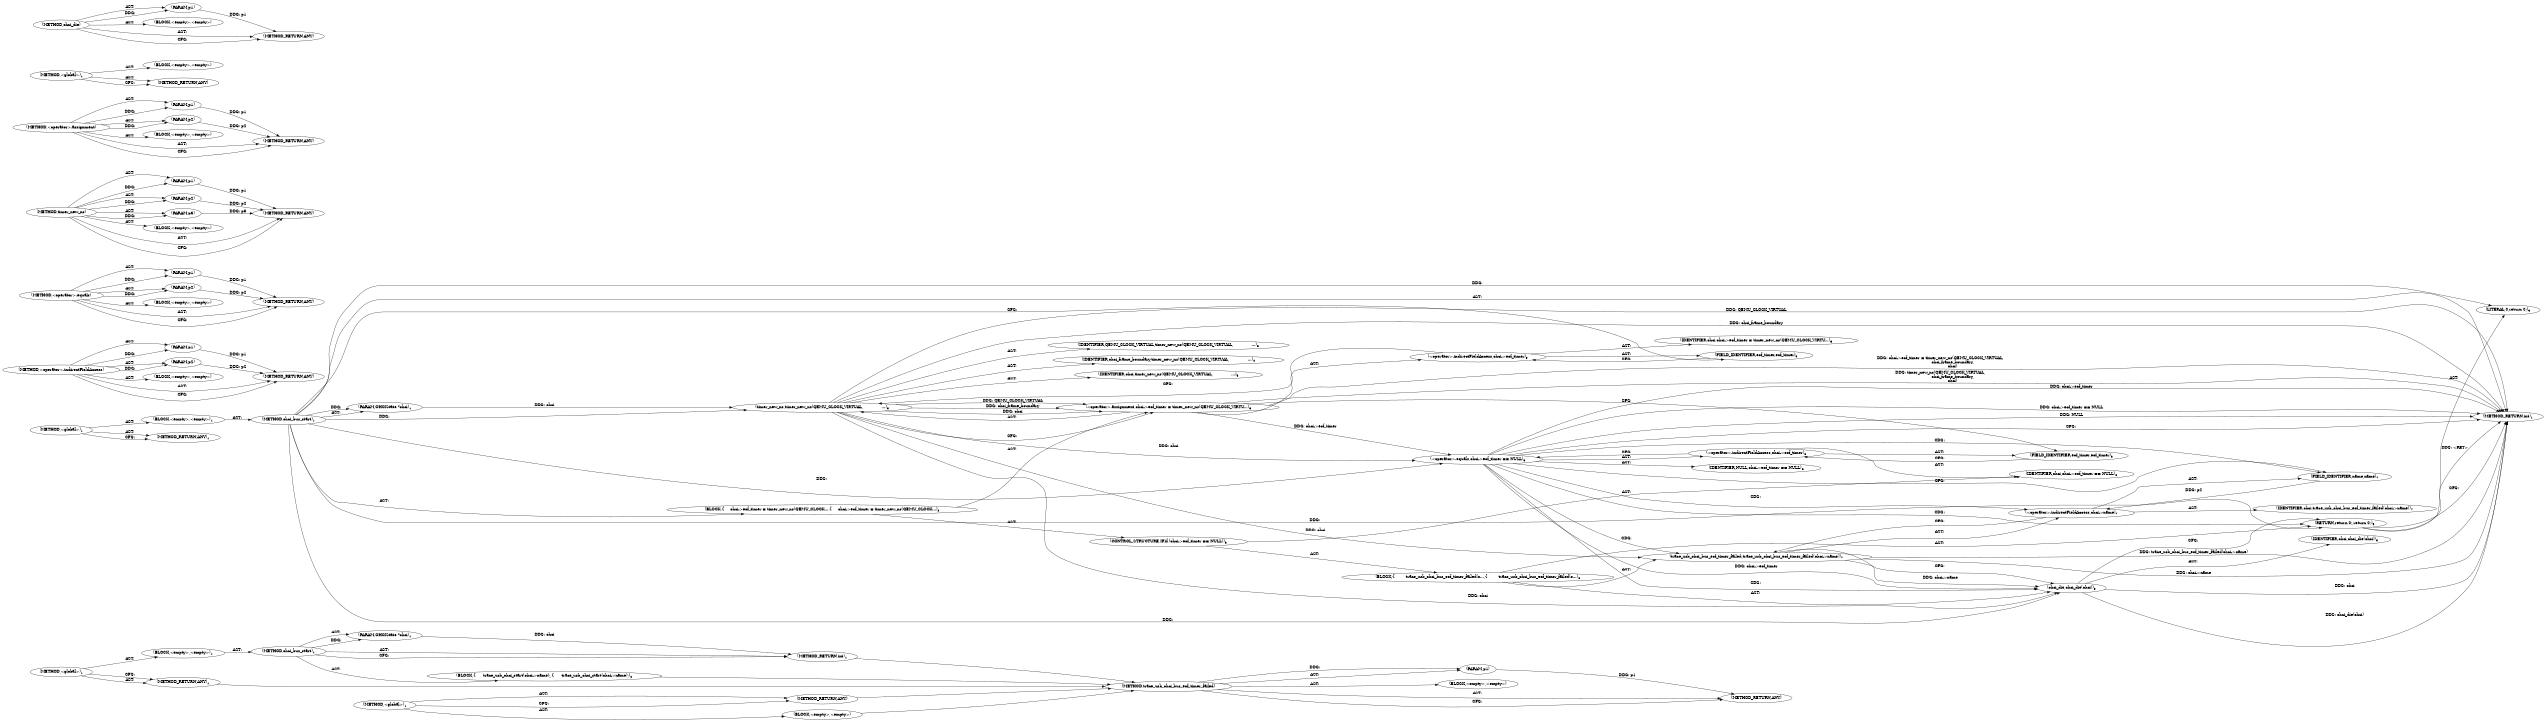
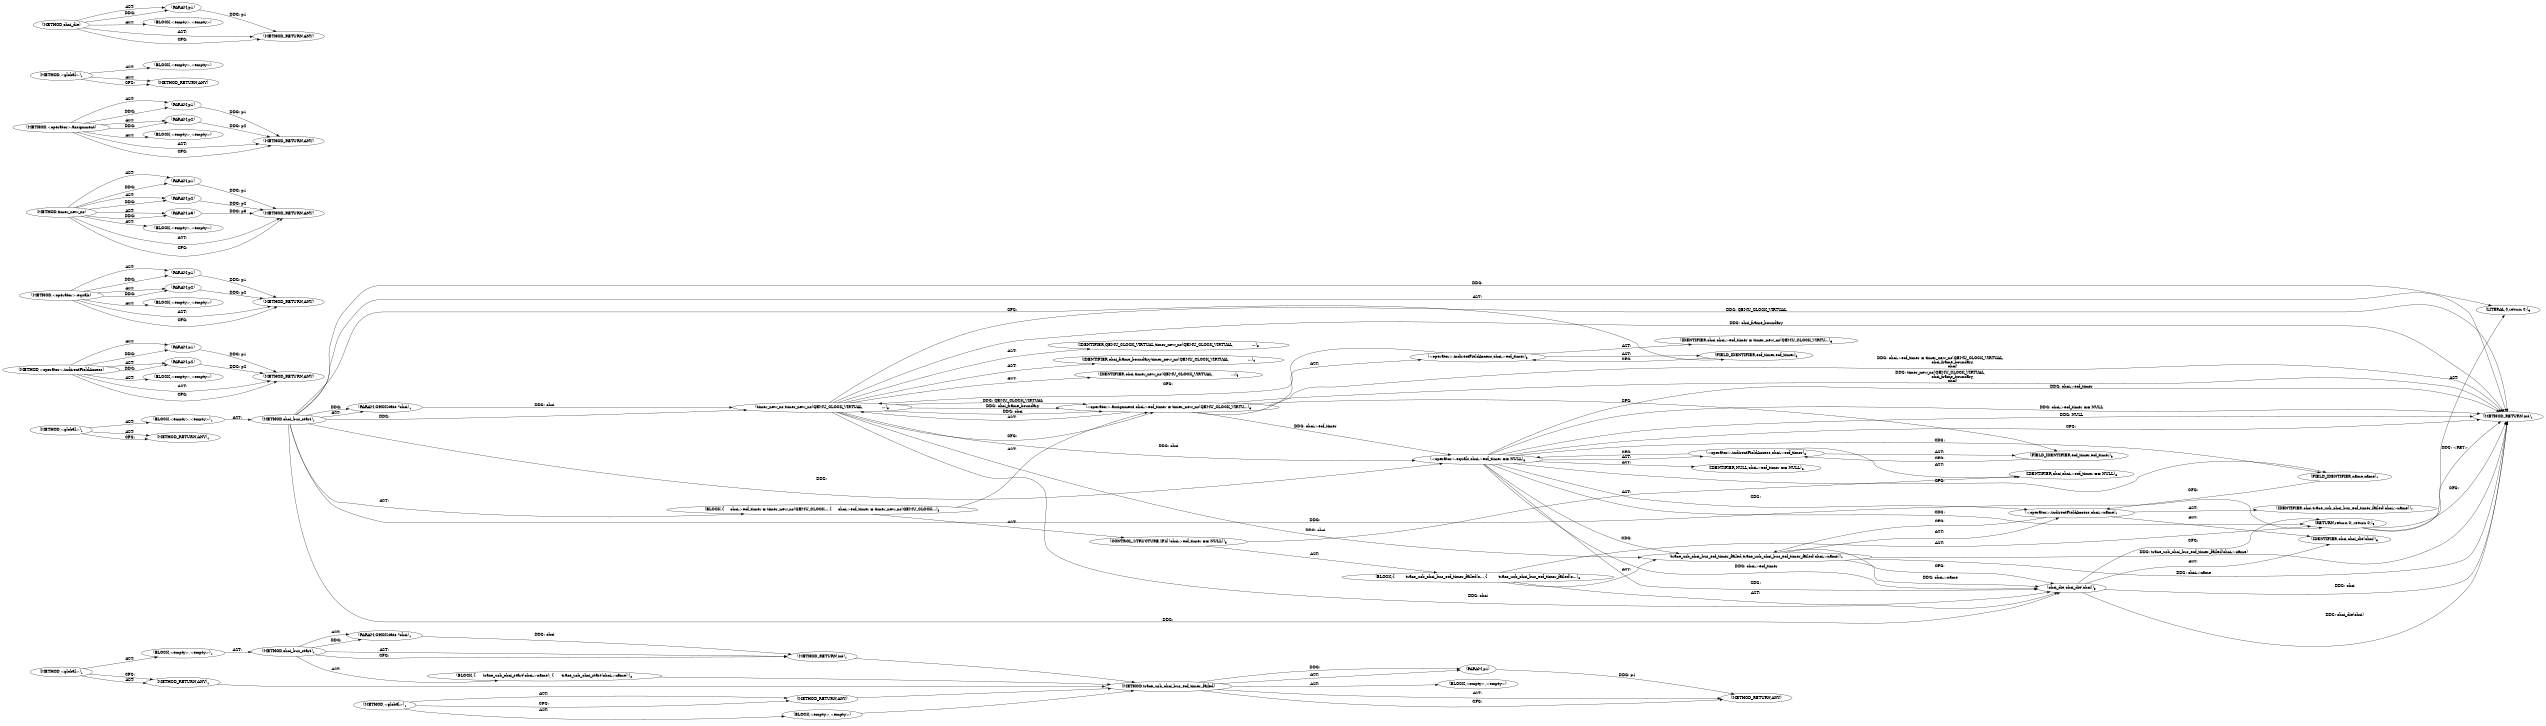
edge "(<operator>.indirectFieldAccess,ohci->name)" -> "(FIELD_IDENTIFIER,name,name)": now "(<operator>.indirectFieldAccess,ohci->name)" -> "(IDENTIFIER,ohci,ohci_die(ohci))"
edge "(FIELD_IDENTIFIER,name,name)" -> "(<operator>.indirectFieldAccess,ohci->name)": label "DDG: p2" -> "CFG: "
